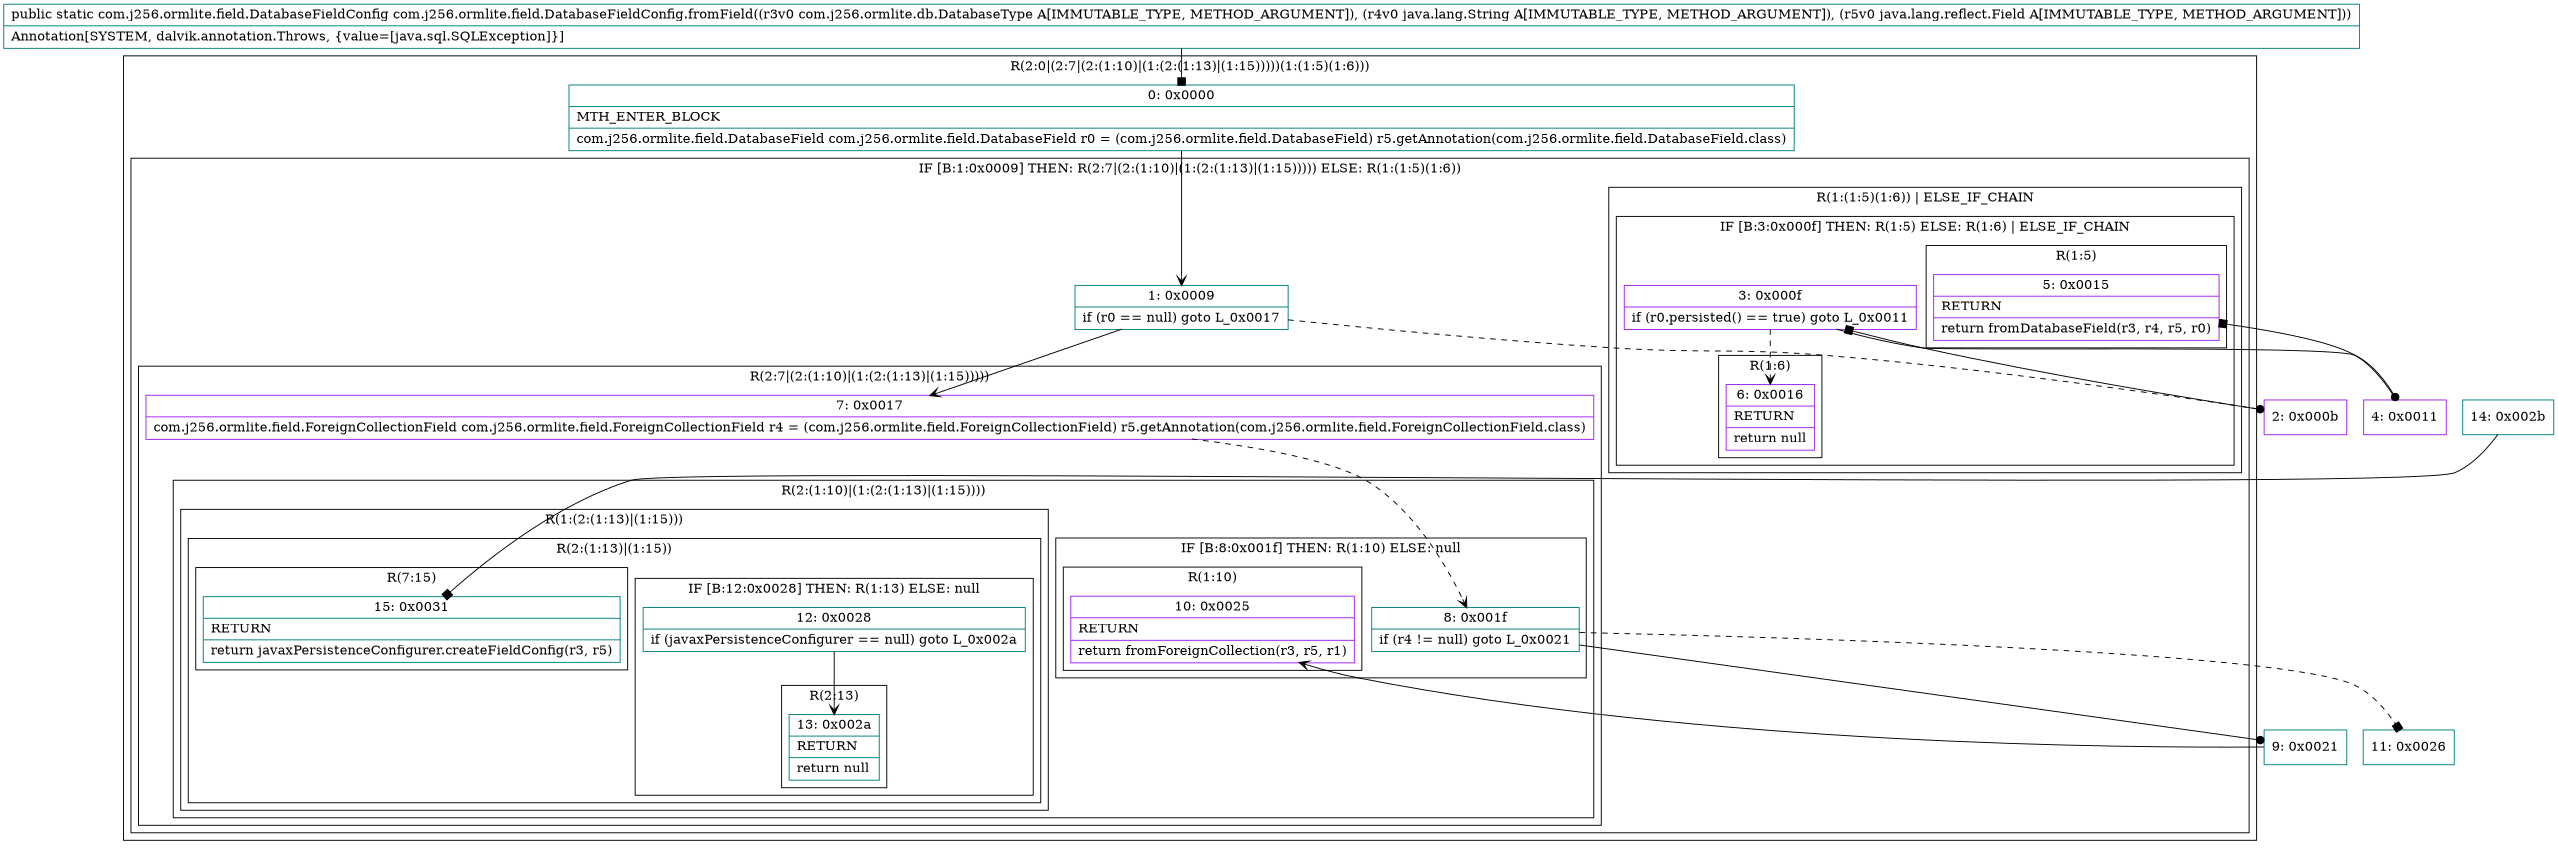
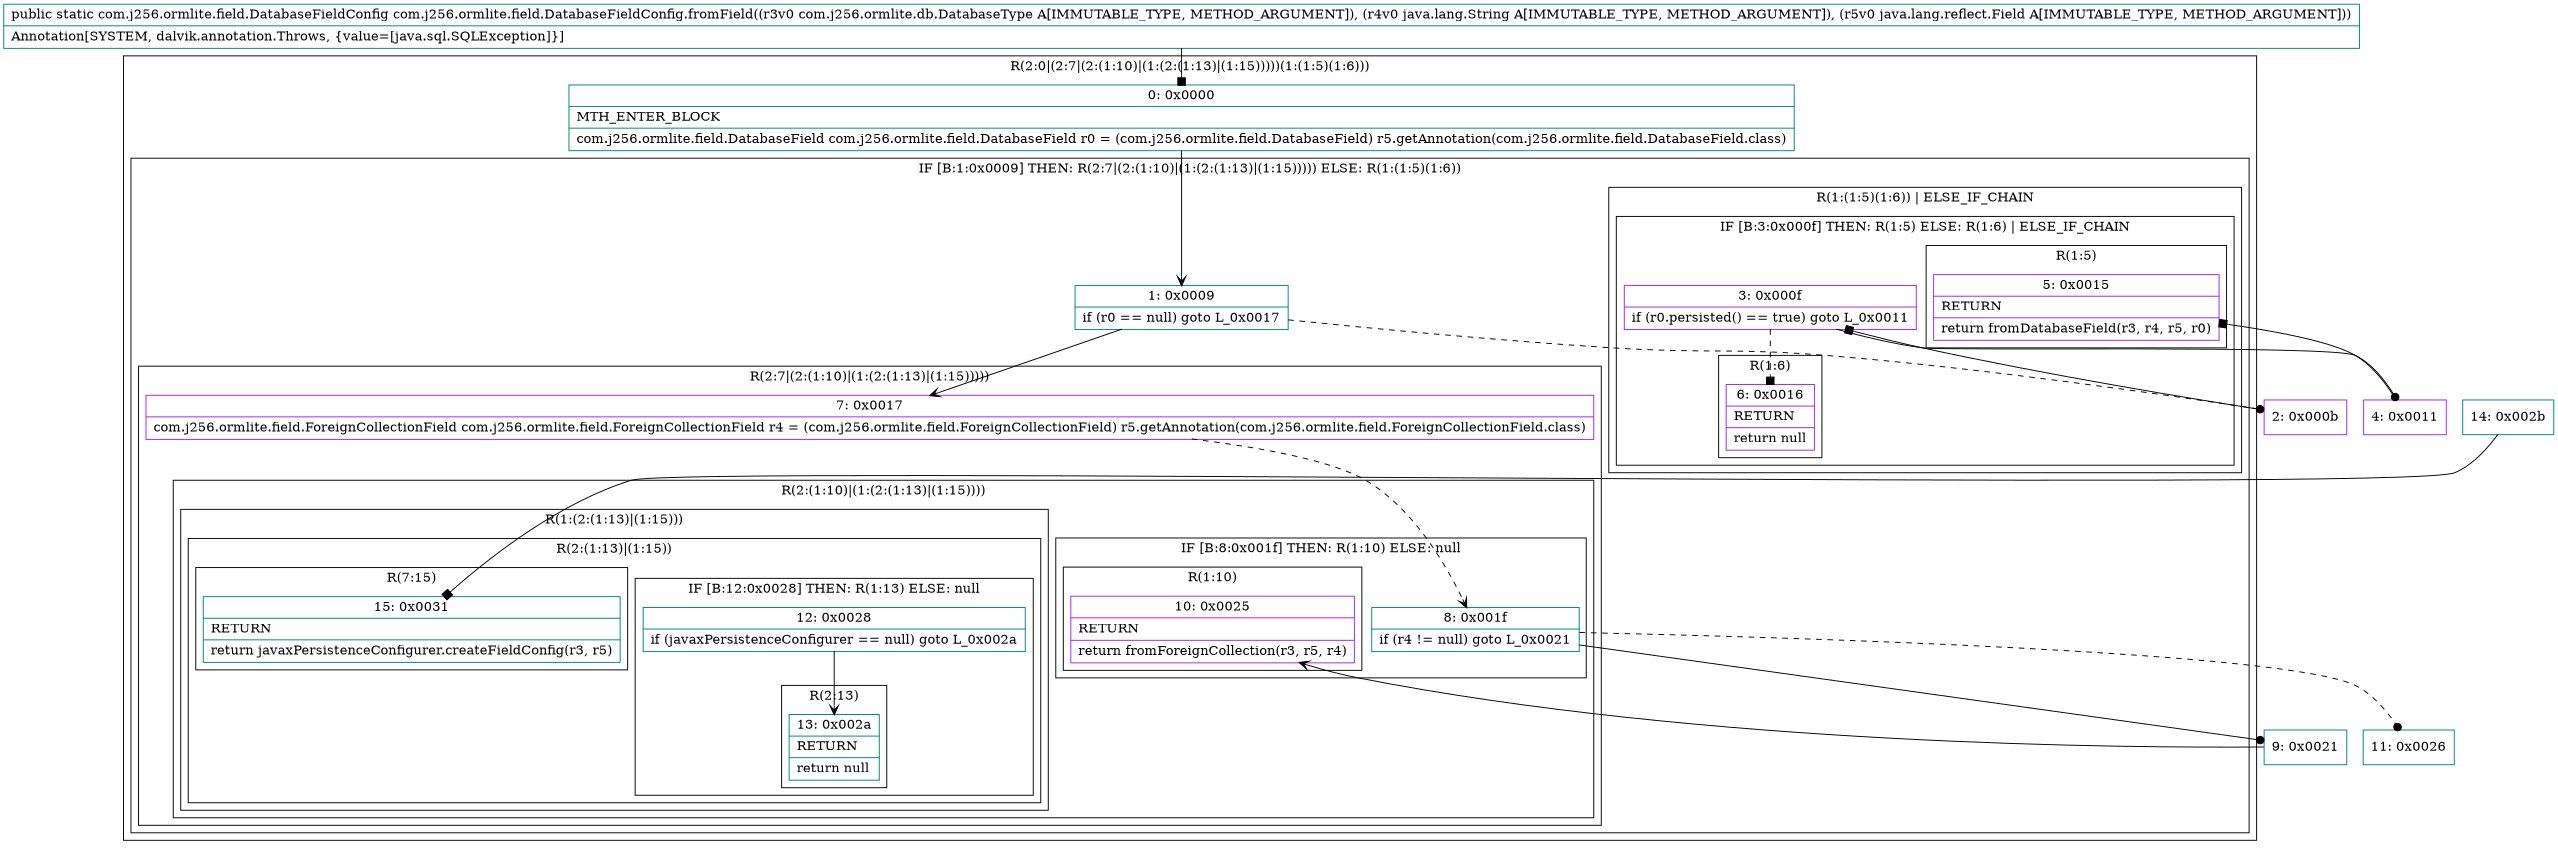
edge "3: 0x000f" -> "6: 0x0016": arrowhead vee -> box
edge "8: 0x001f" -> "11: 0x0026": arrowhead box -> dot
node "10: 0x0025": text "return fromForeignCollection(r3, r5, r1)" -> "return fromForeignCollection(r3, r5, r4)"
